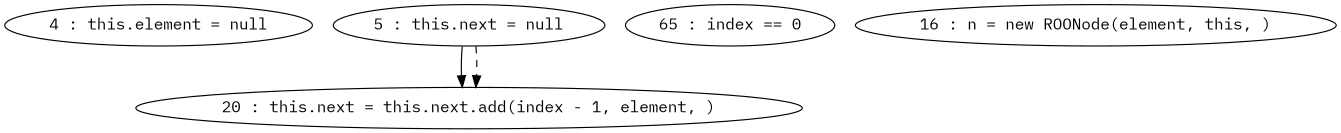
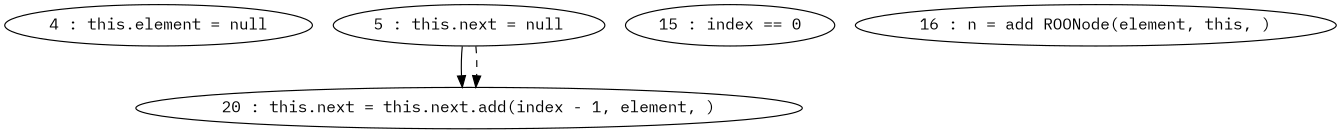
node "65 : index == 0": label "65 : index == 0" -> "15 : index == 0"
node "16 : n = new ROONode(element, this, )": label "16 : n = new ROONode(element, this, )" -> "16 : n = add ROONode(element, this, )"
